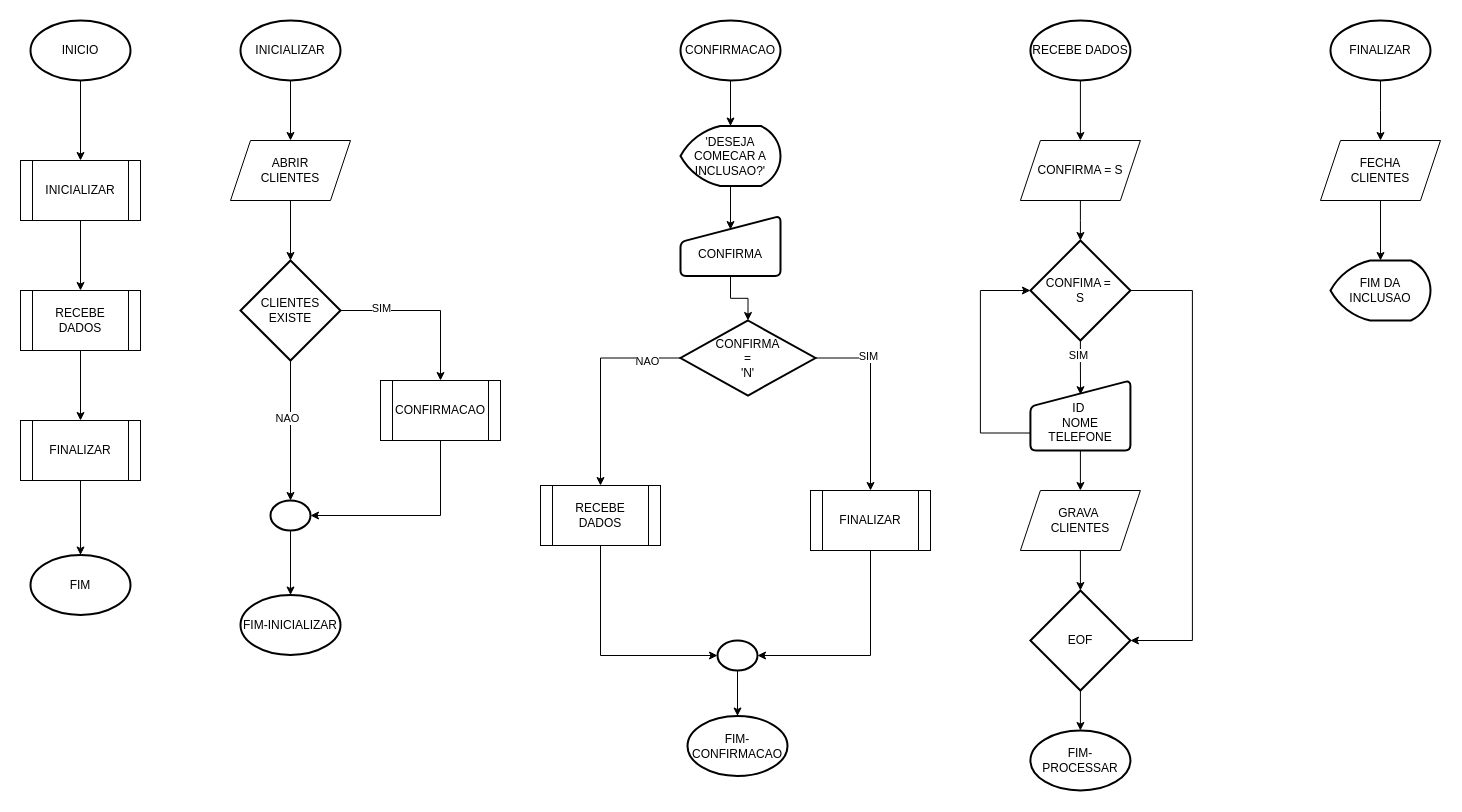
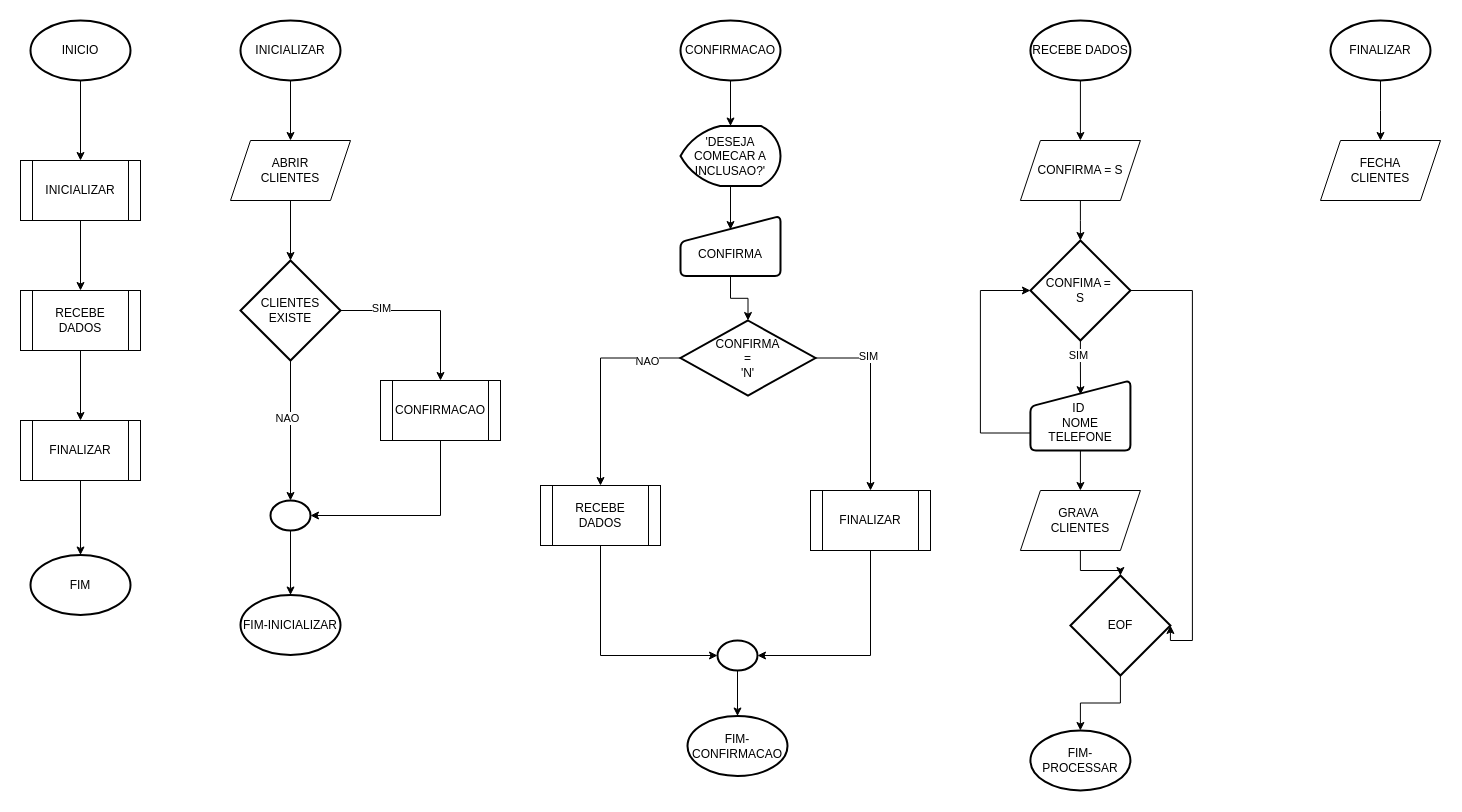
edge "FECHA CLIENTES" -> "FIM DA INCLUSAO": removed
node "FIM DA INCLUSAO": removed
node "EOF": moved (1080, 641) -> (1120, 626)
